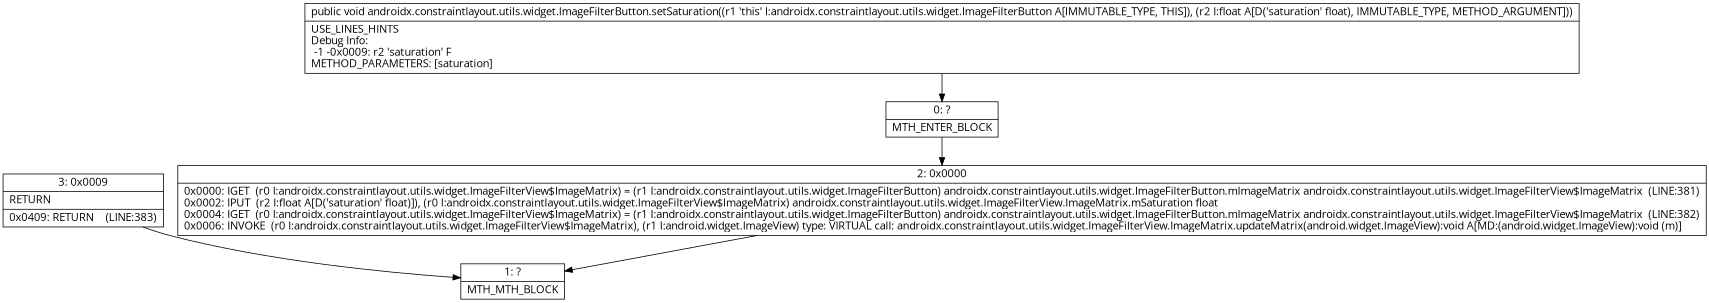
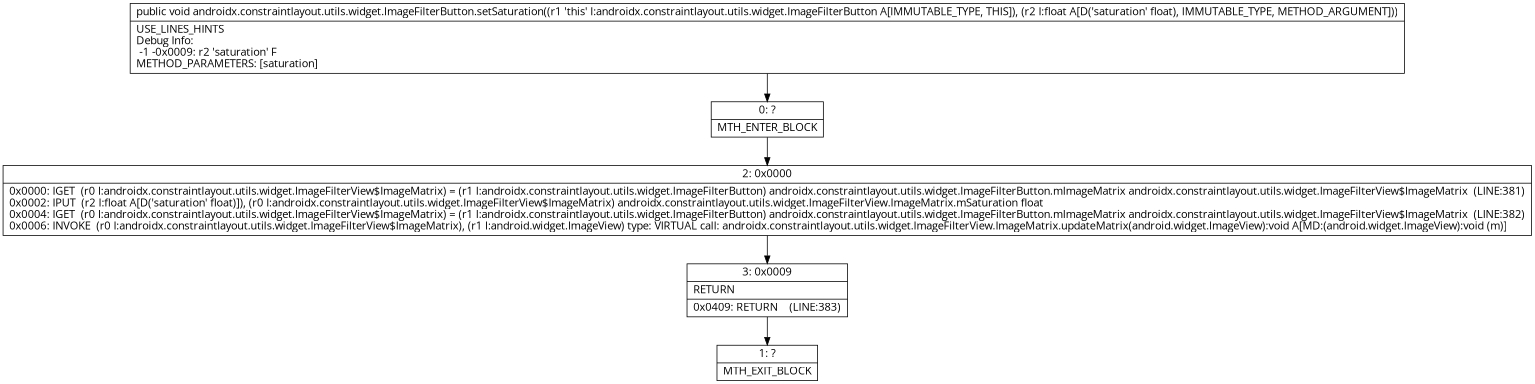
edge "2: 0x0000" -> "1: ?": now "2: 0x0000" -> "3: 0x0009"
node "1: ?": text "MTH_MTH_BLOCK" -> "MTH_EXIT_BLOCK"
